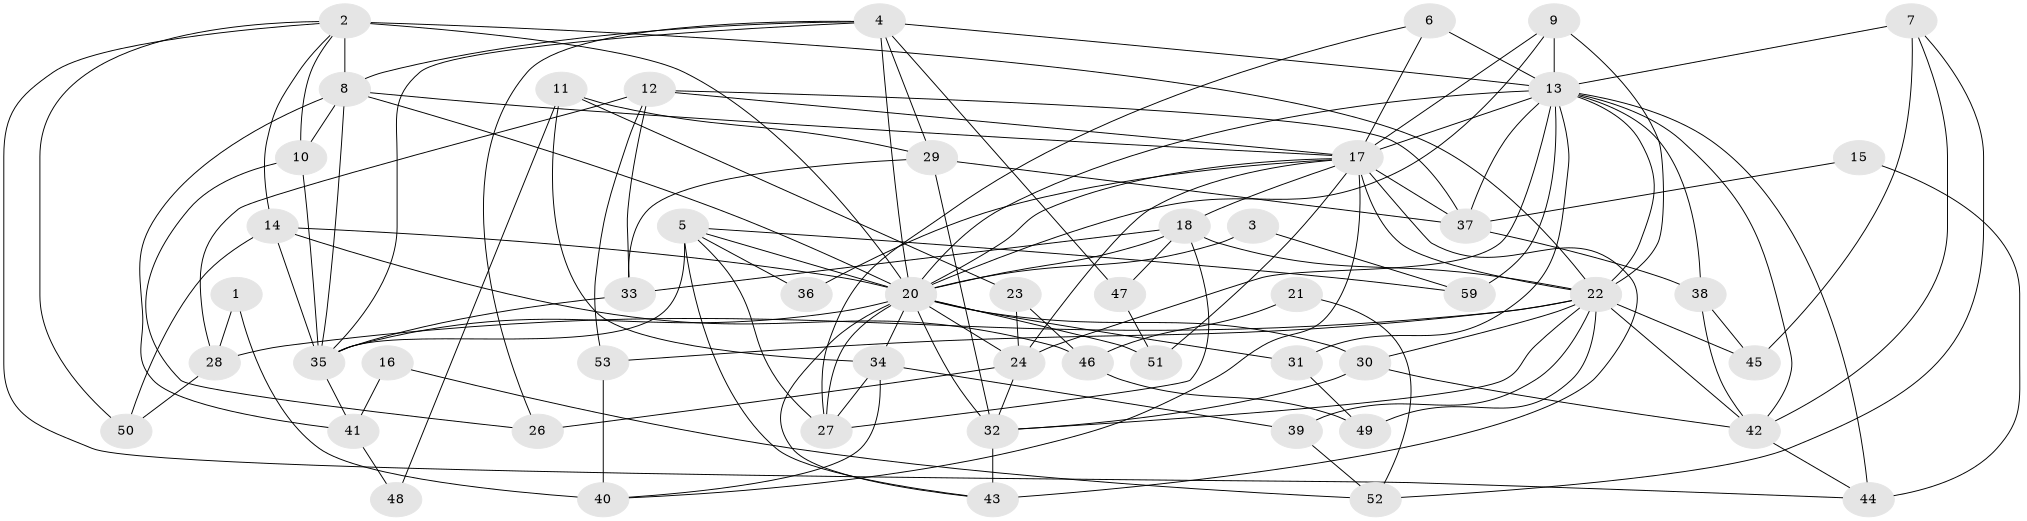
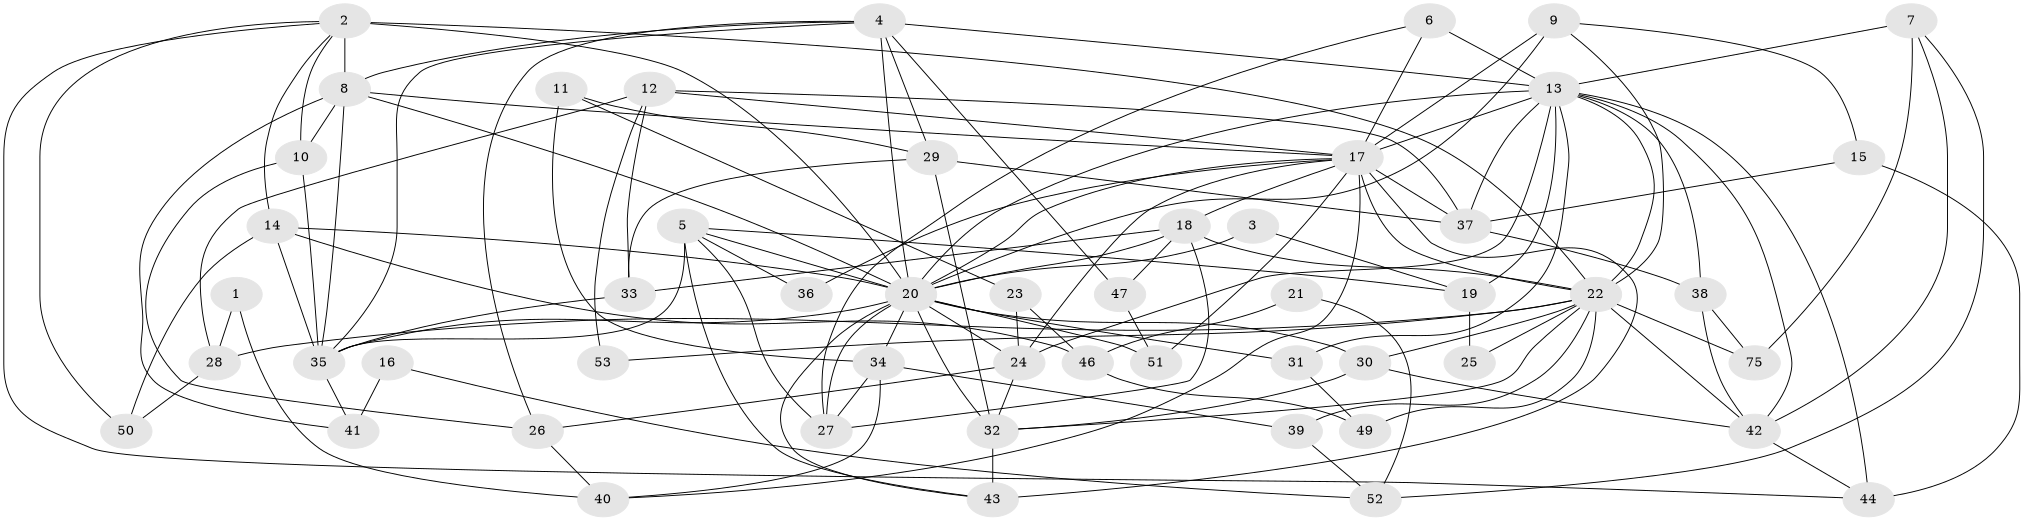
edge "9" -- "13": now "9" -- "15"
node "59": label "59" -> "19"
node "25": added
node "45": label "45" -> "75"
edge "53" -- "40": now "26" -- "40"
node "48": removed
